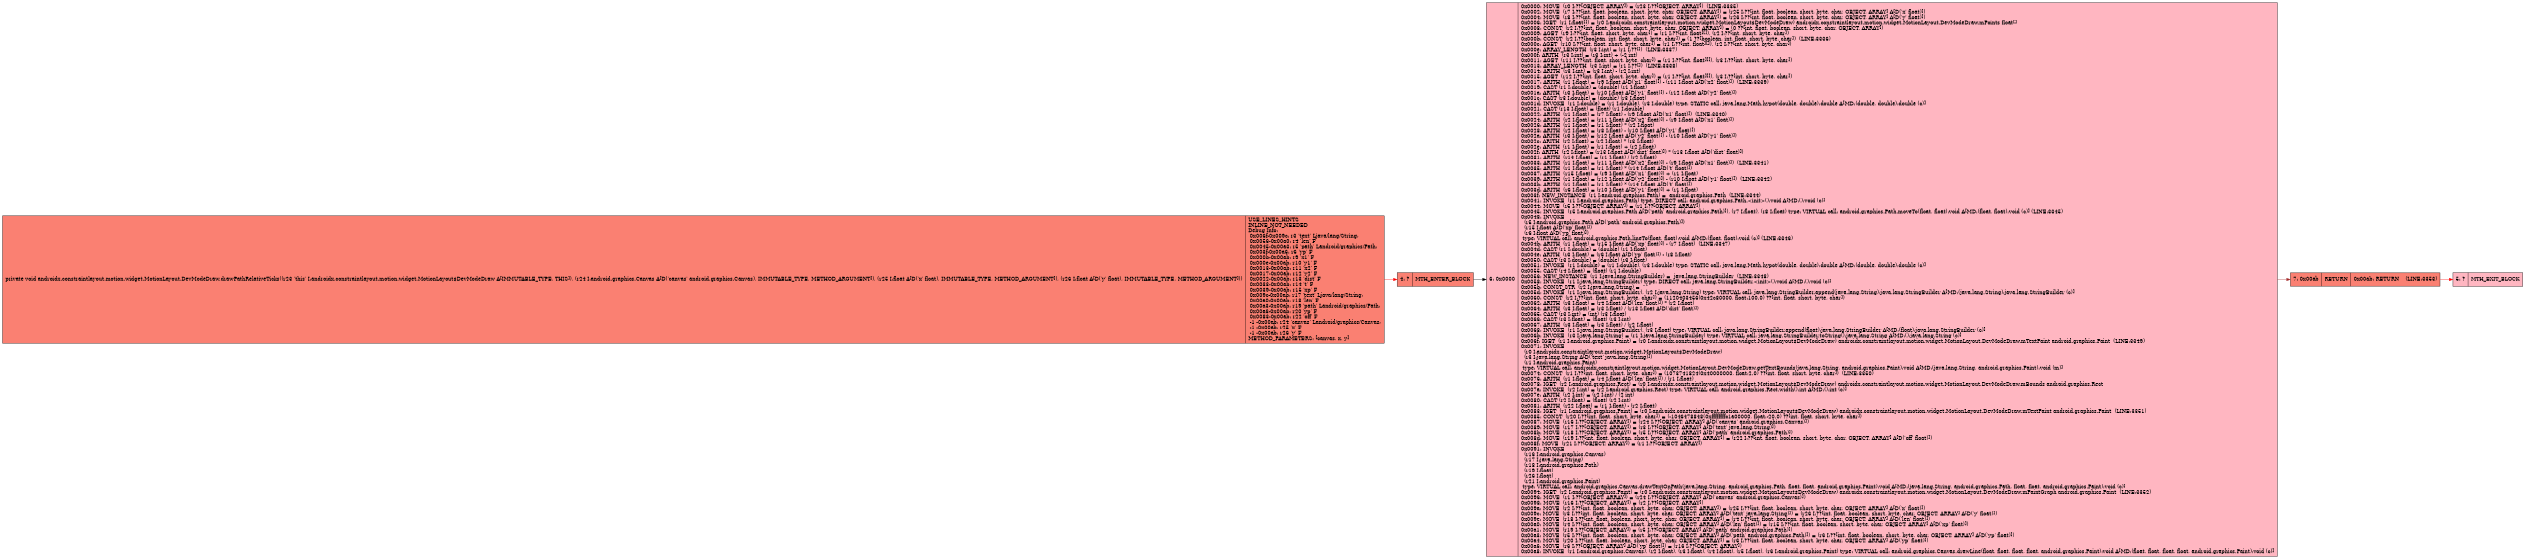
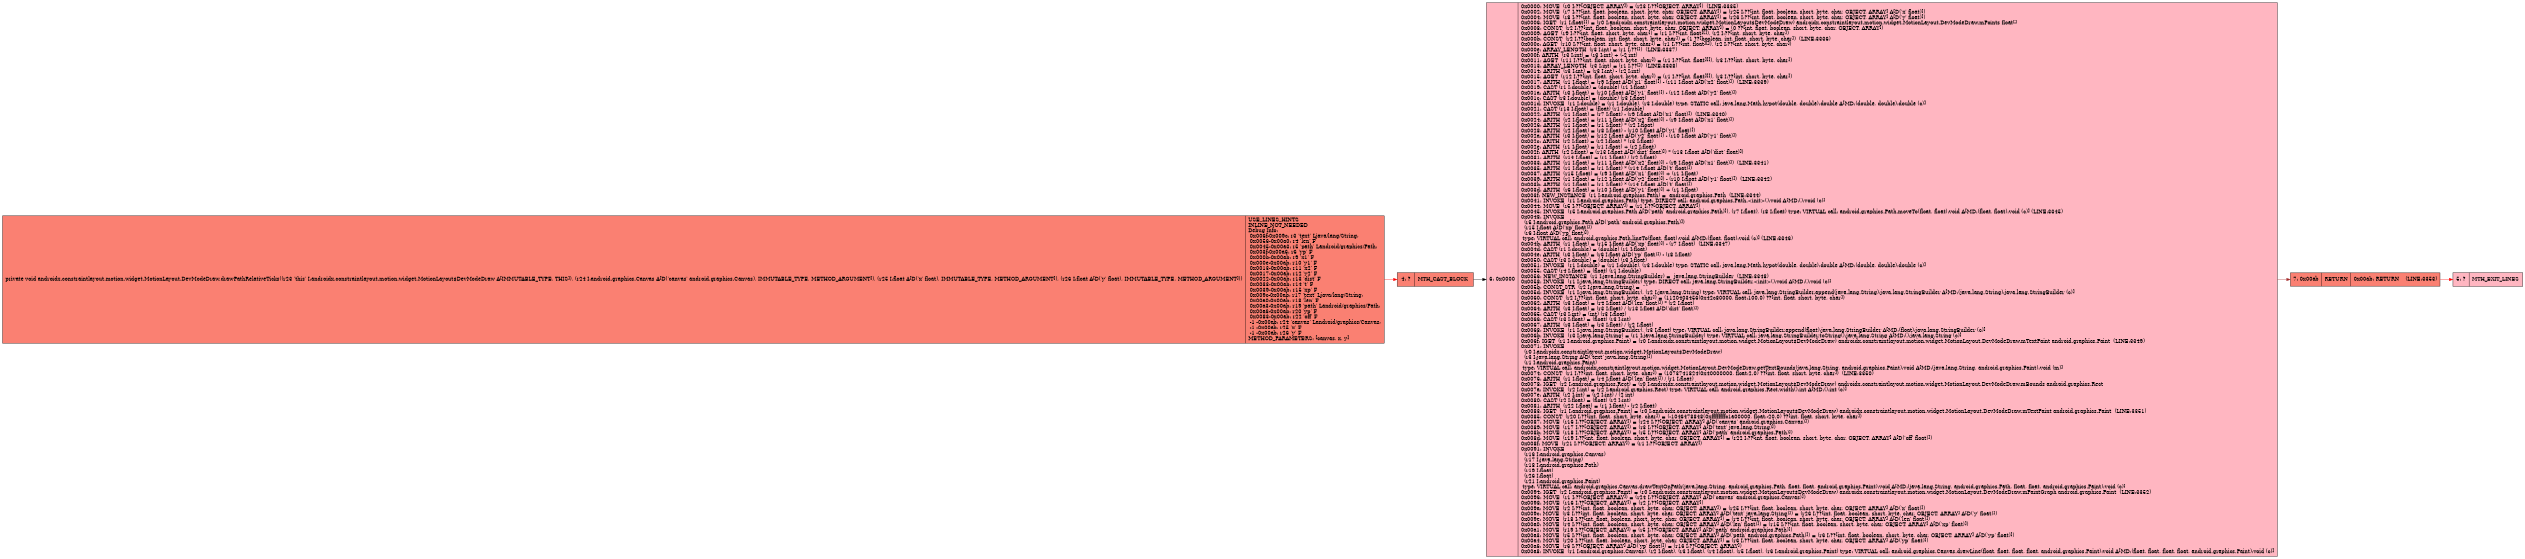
node "4: ?": text "MTH_ENTER_BLOCK" -> "MTH_CAST_BLOCK"
node "5: ?": text "MTH_EXIT_BLOCK" -> "MTH_EXIT_LINES"
